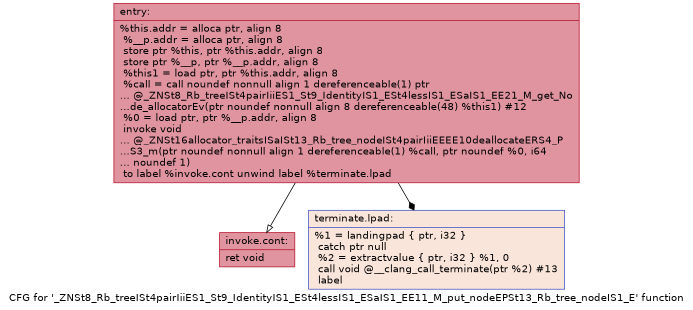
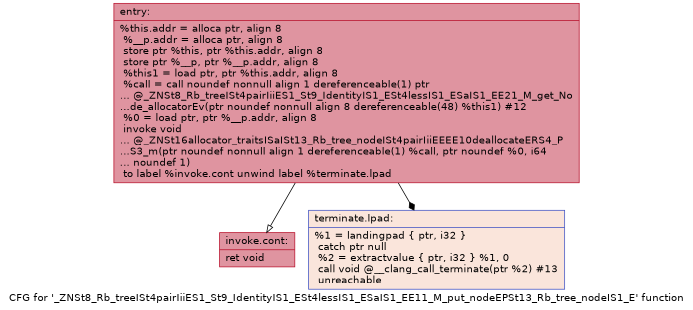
node "terminate.lpad:": text "label" -> "unreachable"
